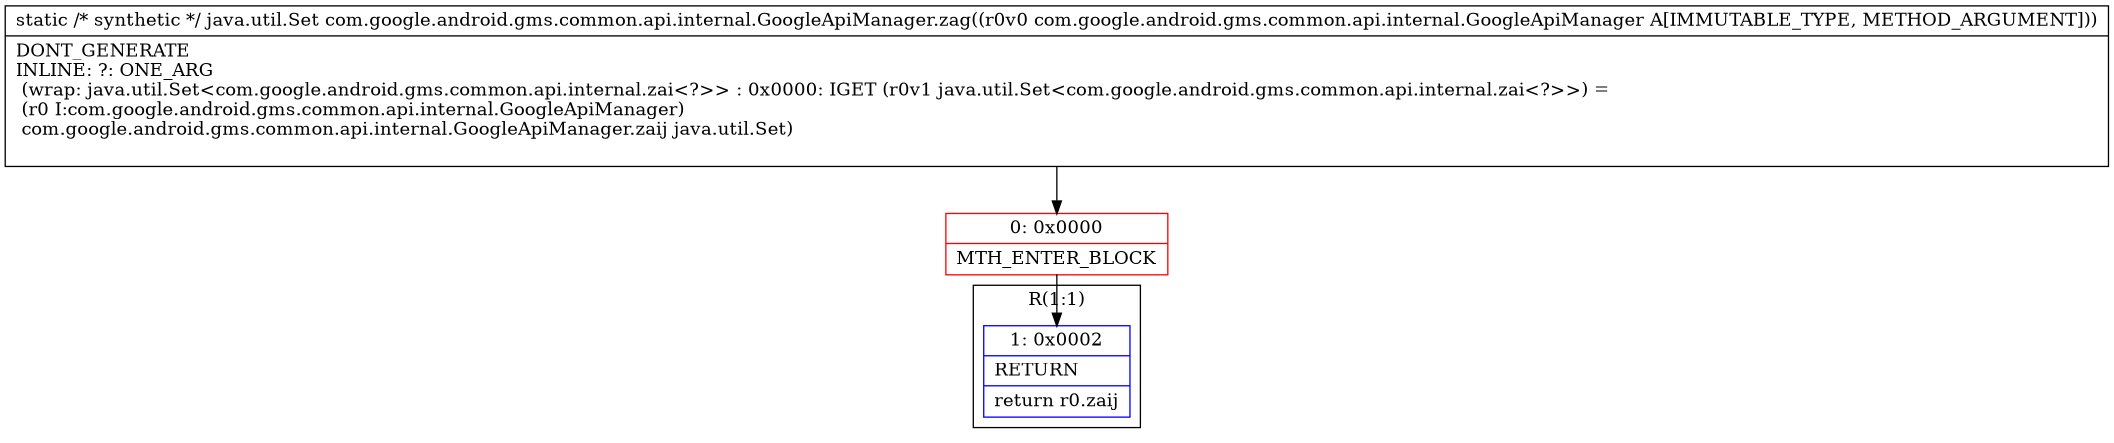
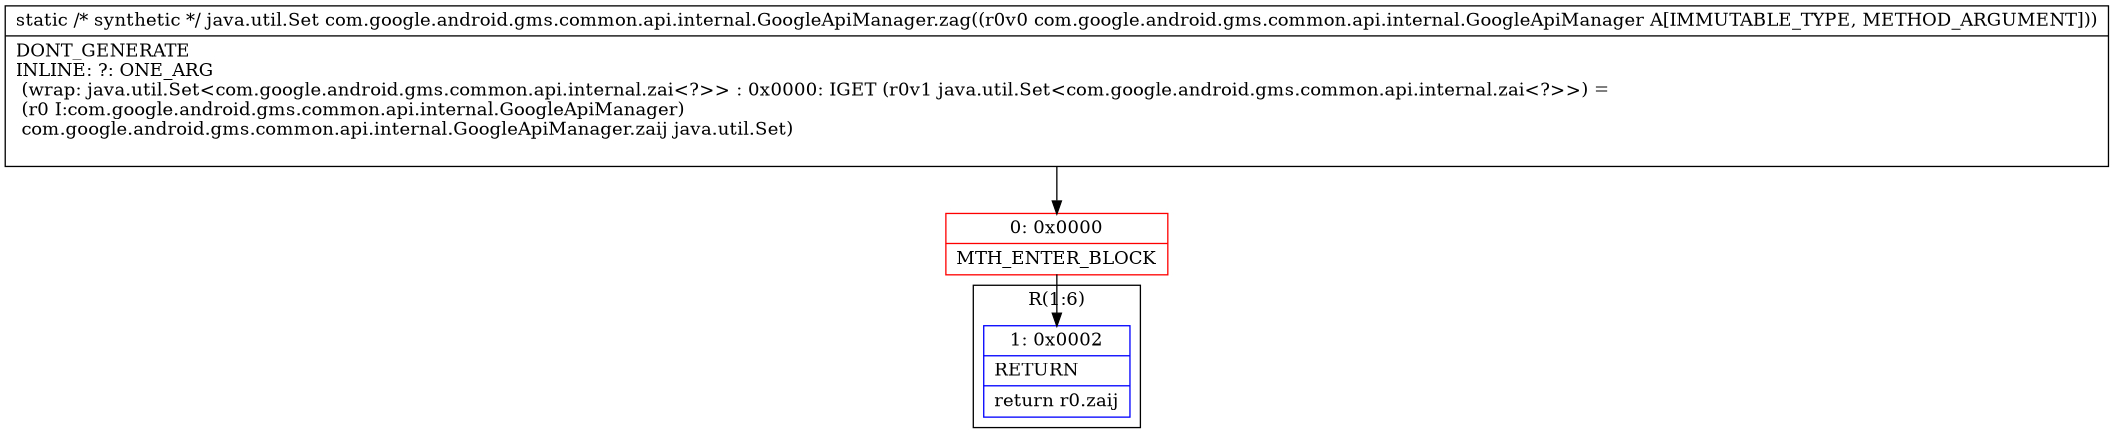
cluster "R(1:1)": label "R(1:1)" -> "R(1:6)"
